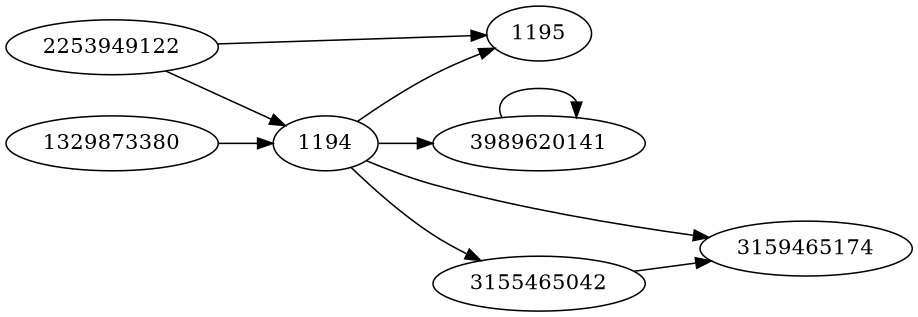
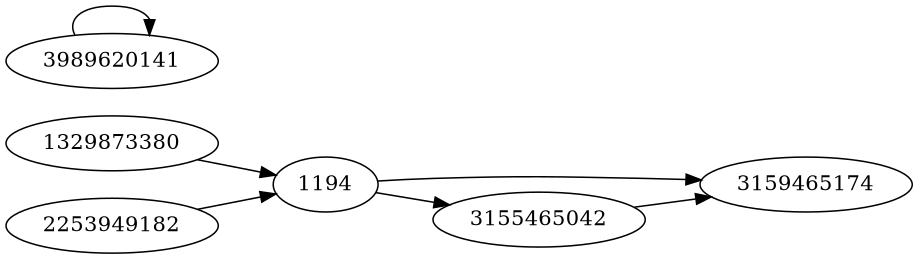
node "1195": removed
node "2253949122": label "2253949122" -> "2253949182"
edge "1194" -> "3989620141": removed
